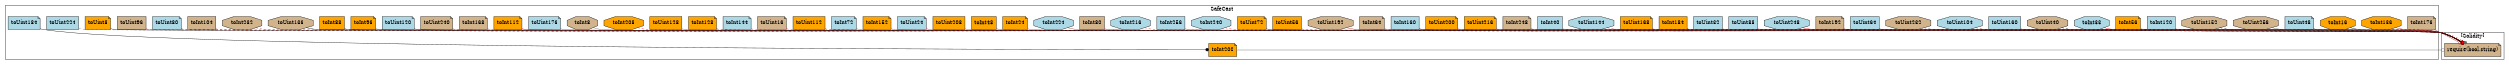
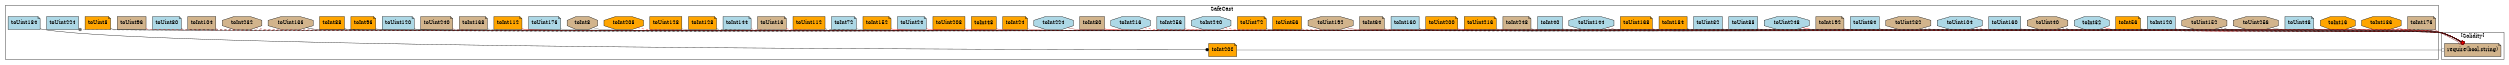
node "toInt33": label "toInt33" -> "toInt32"
edge "toUint224" -> "require(bool,string)": reversed
